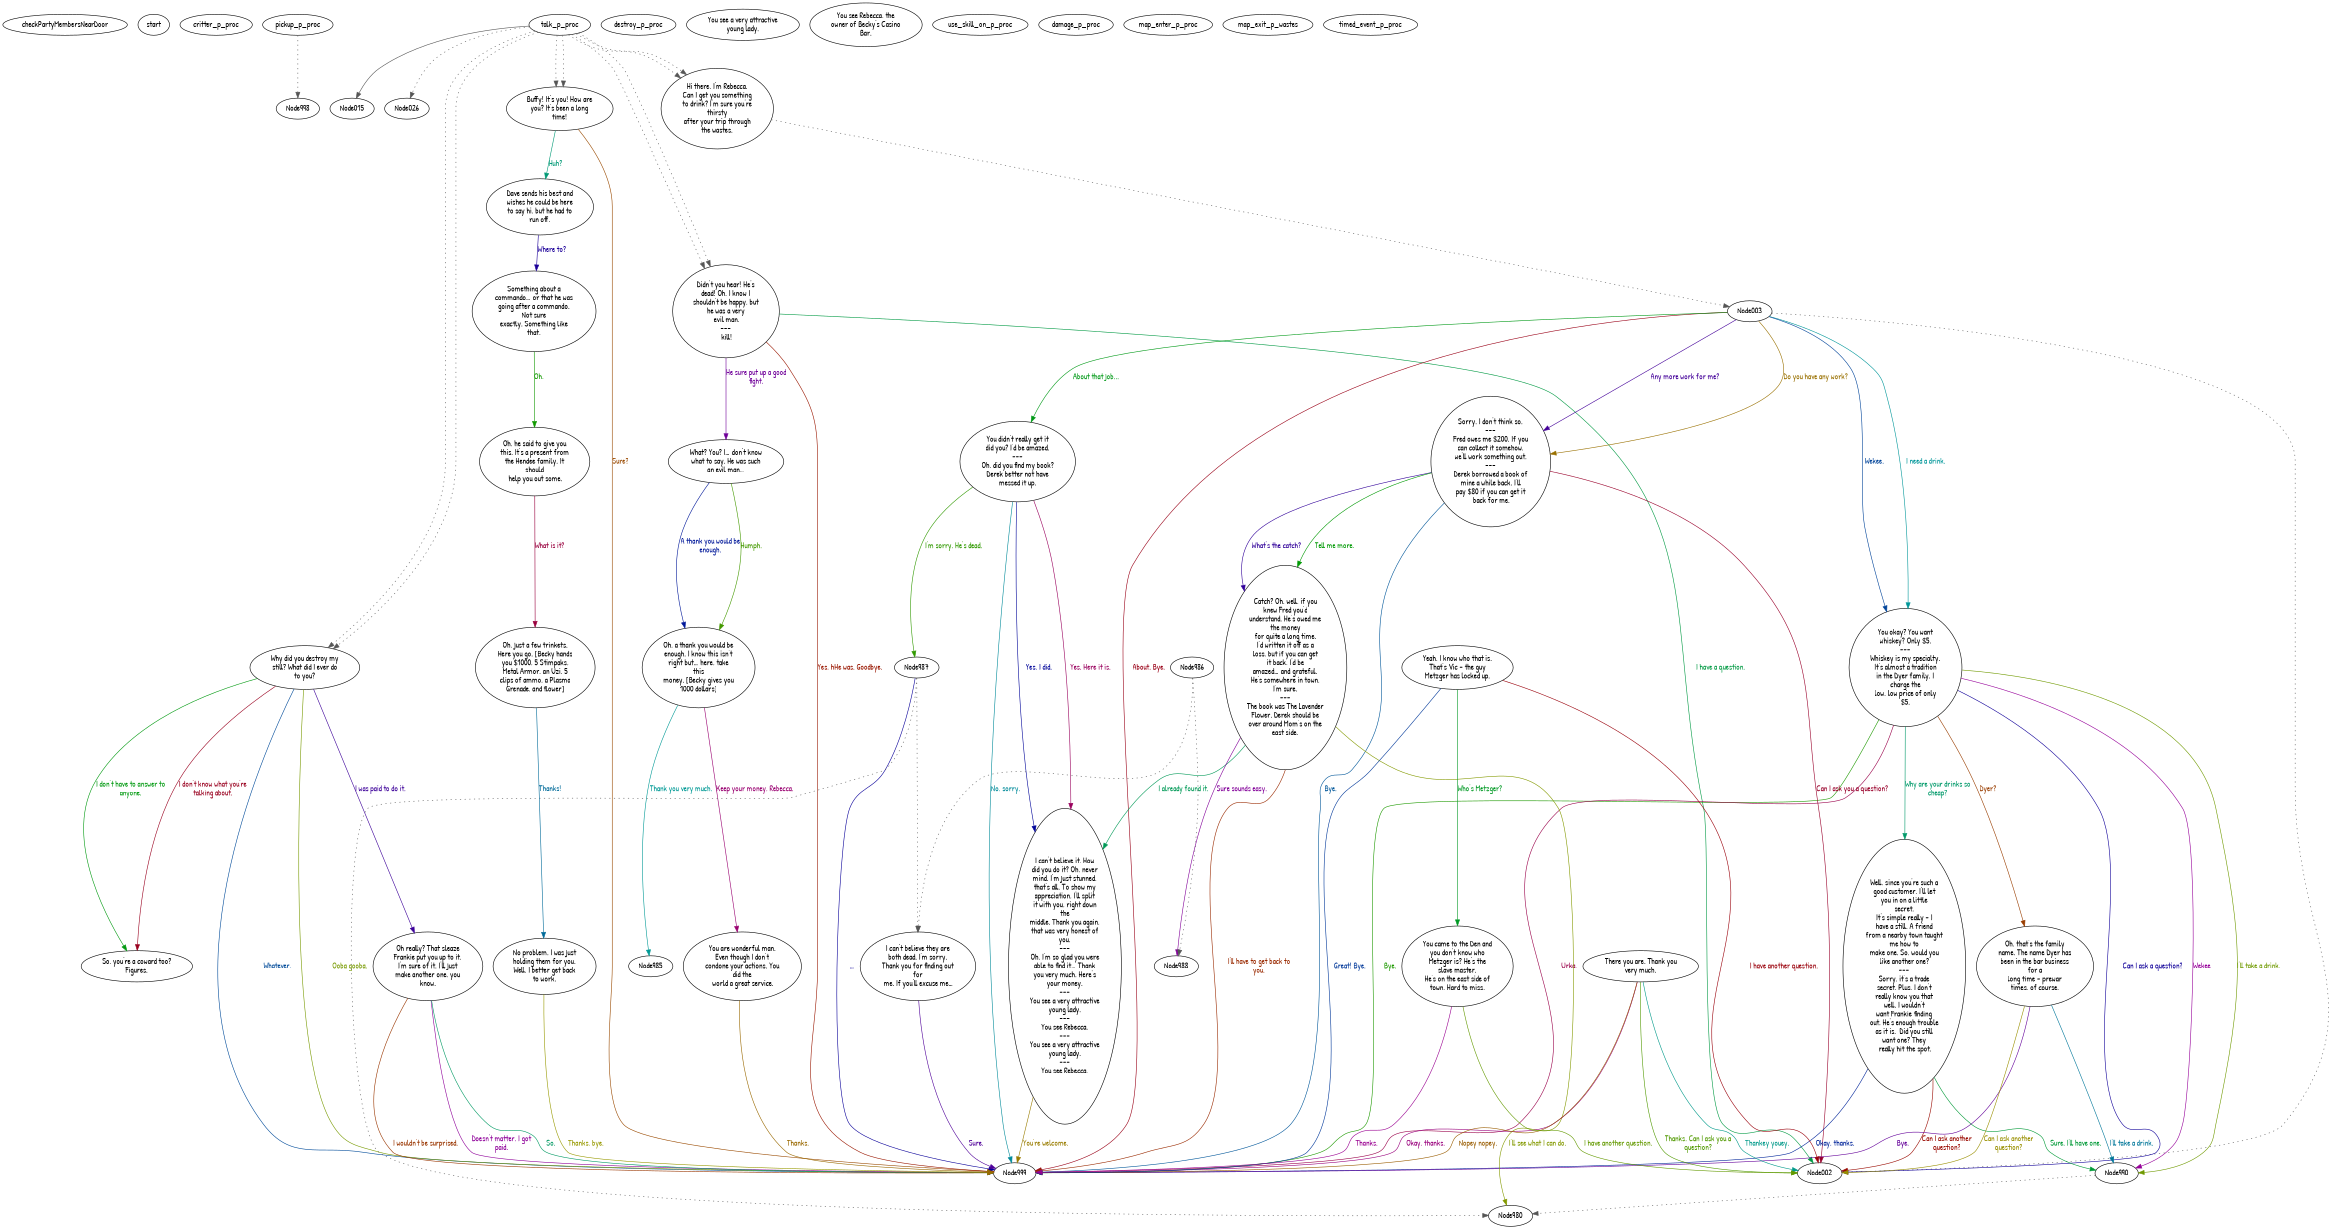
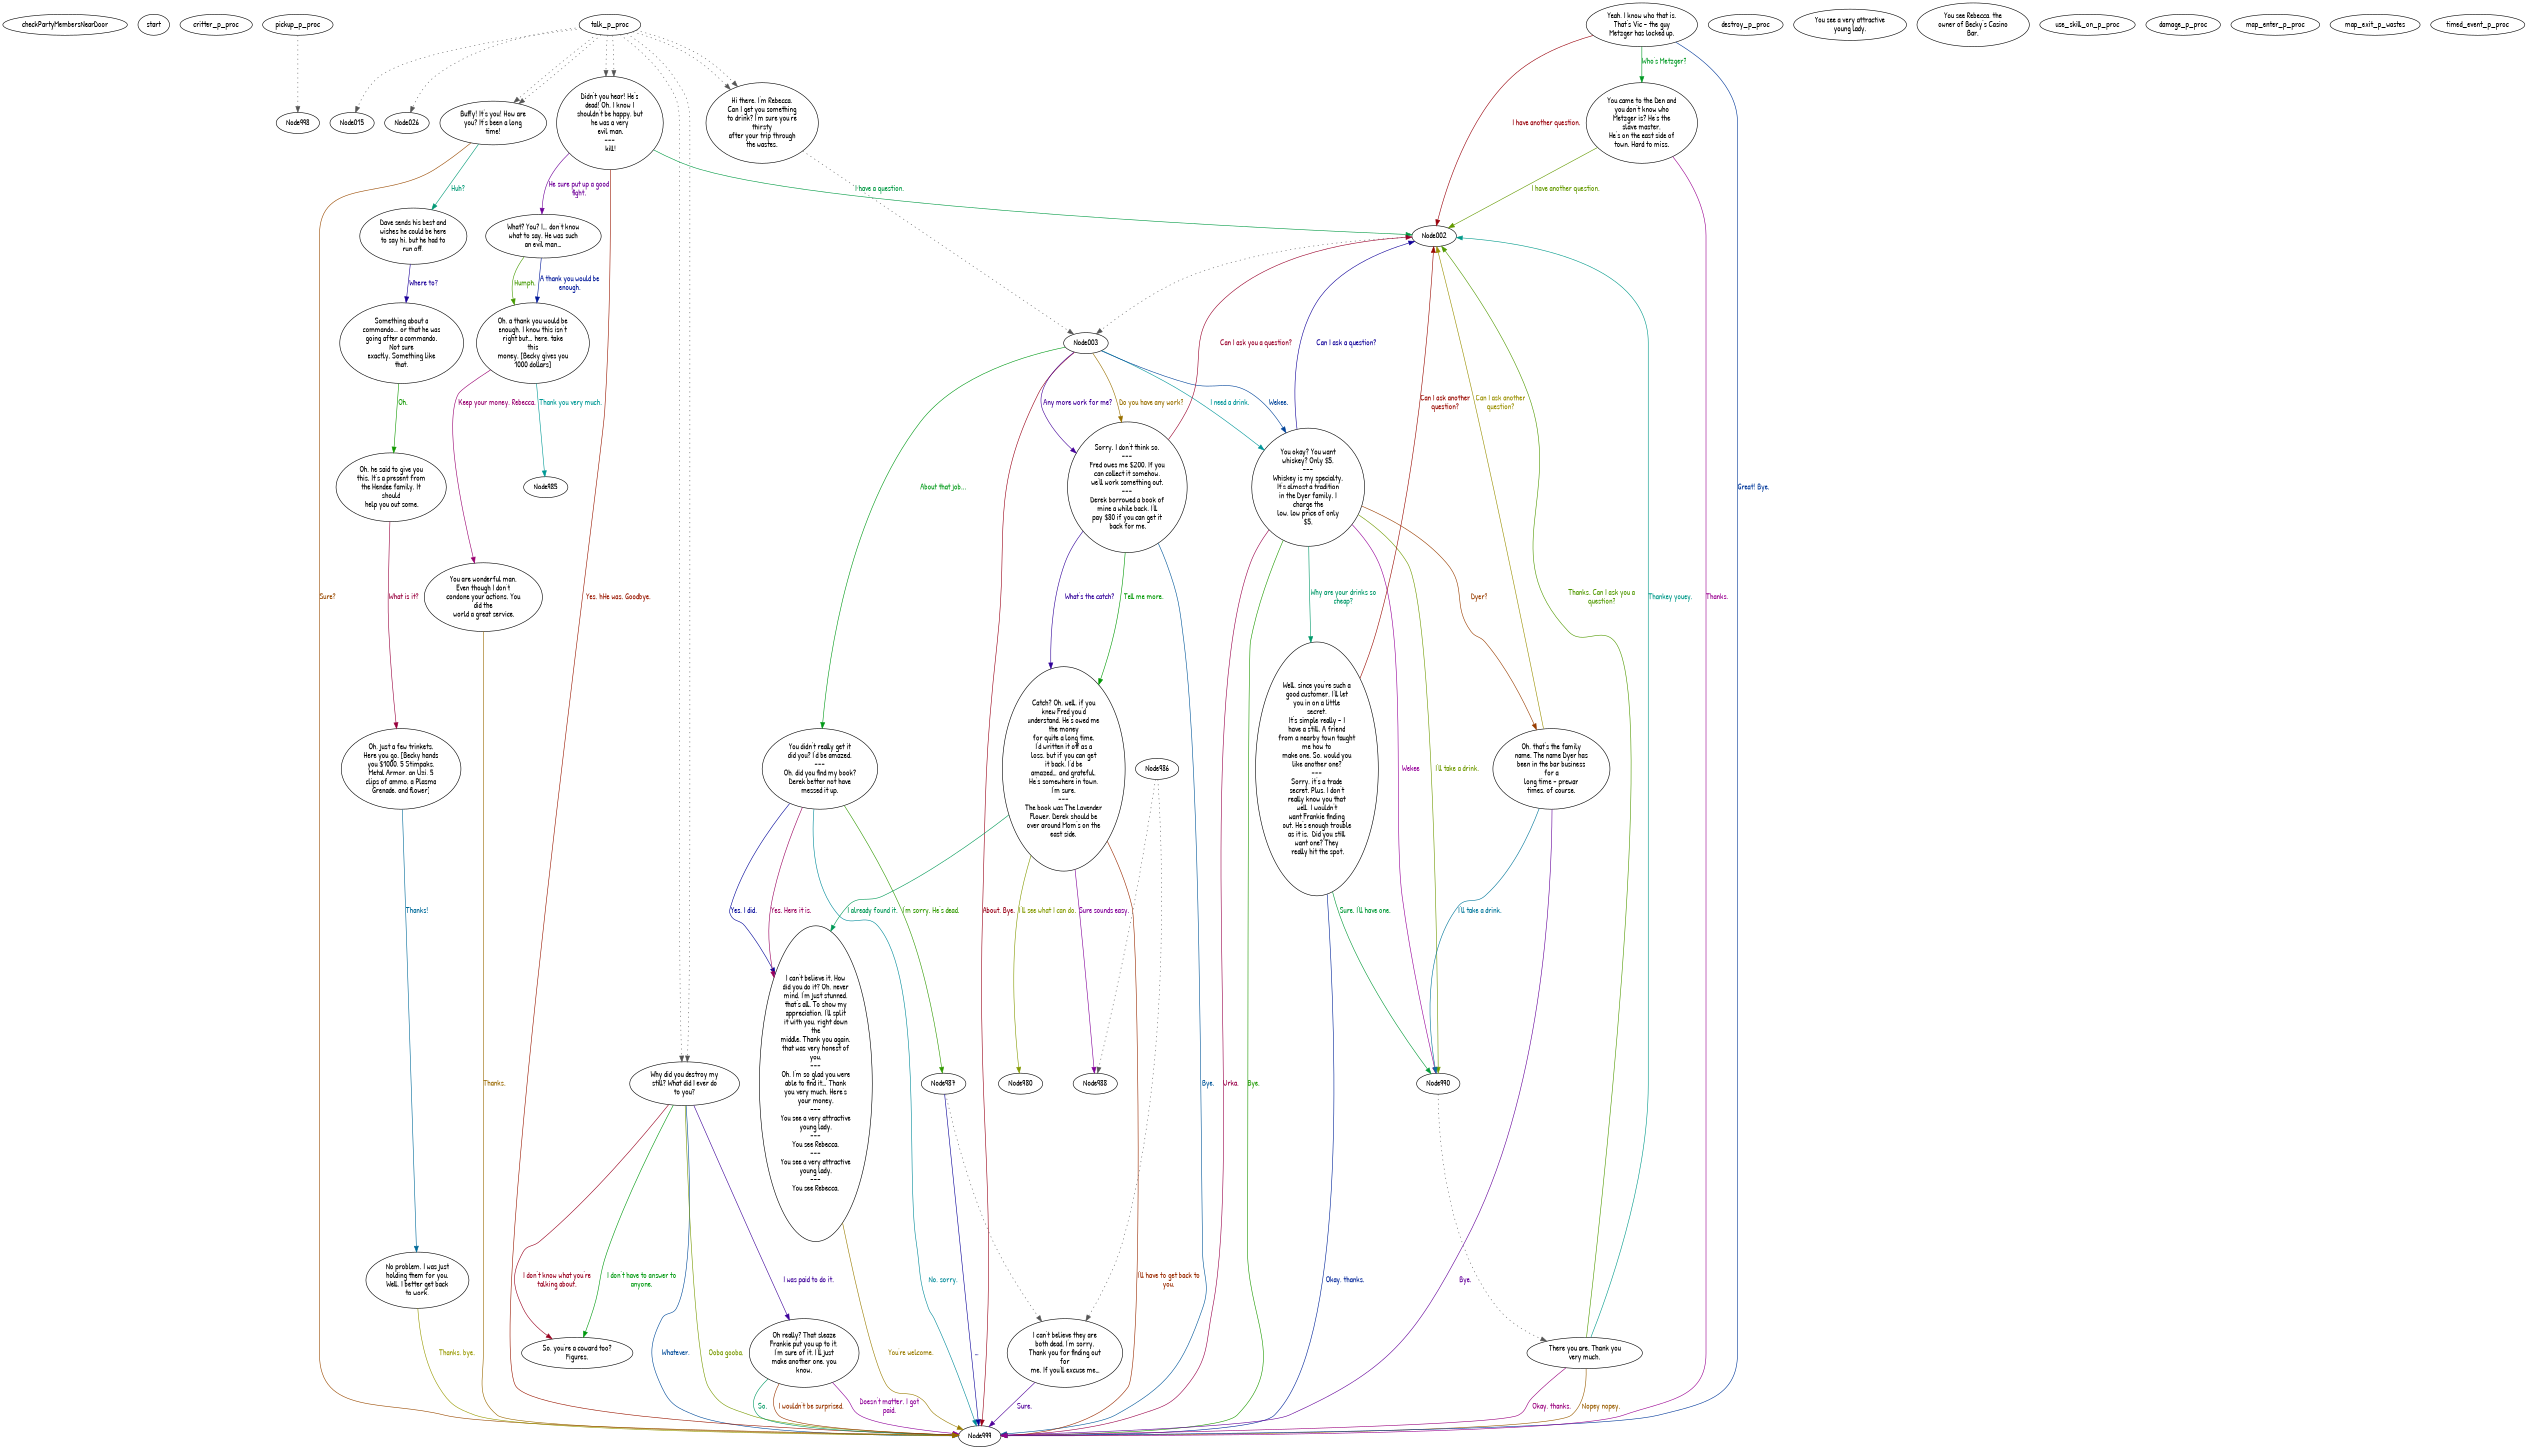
edge "talk_p_proc" -> "Node015": style solid -> dotted
edge "Node003" -> "Node002": reversed
edge "Node987" -> "Node980": removed
edge "Node990" -> "Node980": now "Node990" -> "There you are. Thank you very much."
